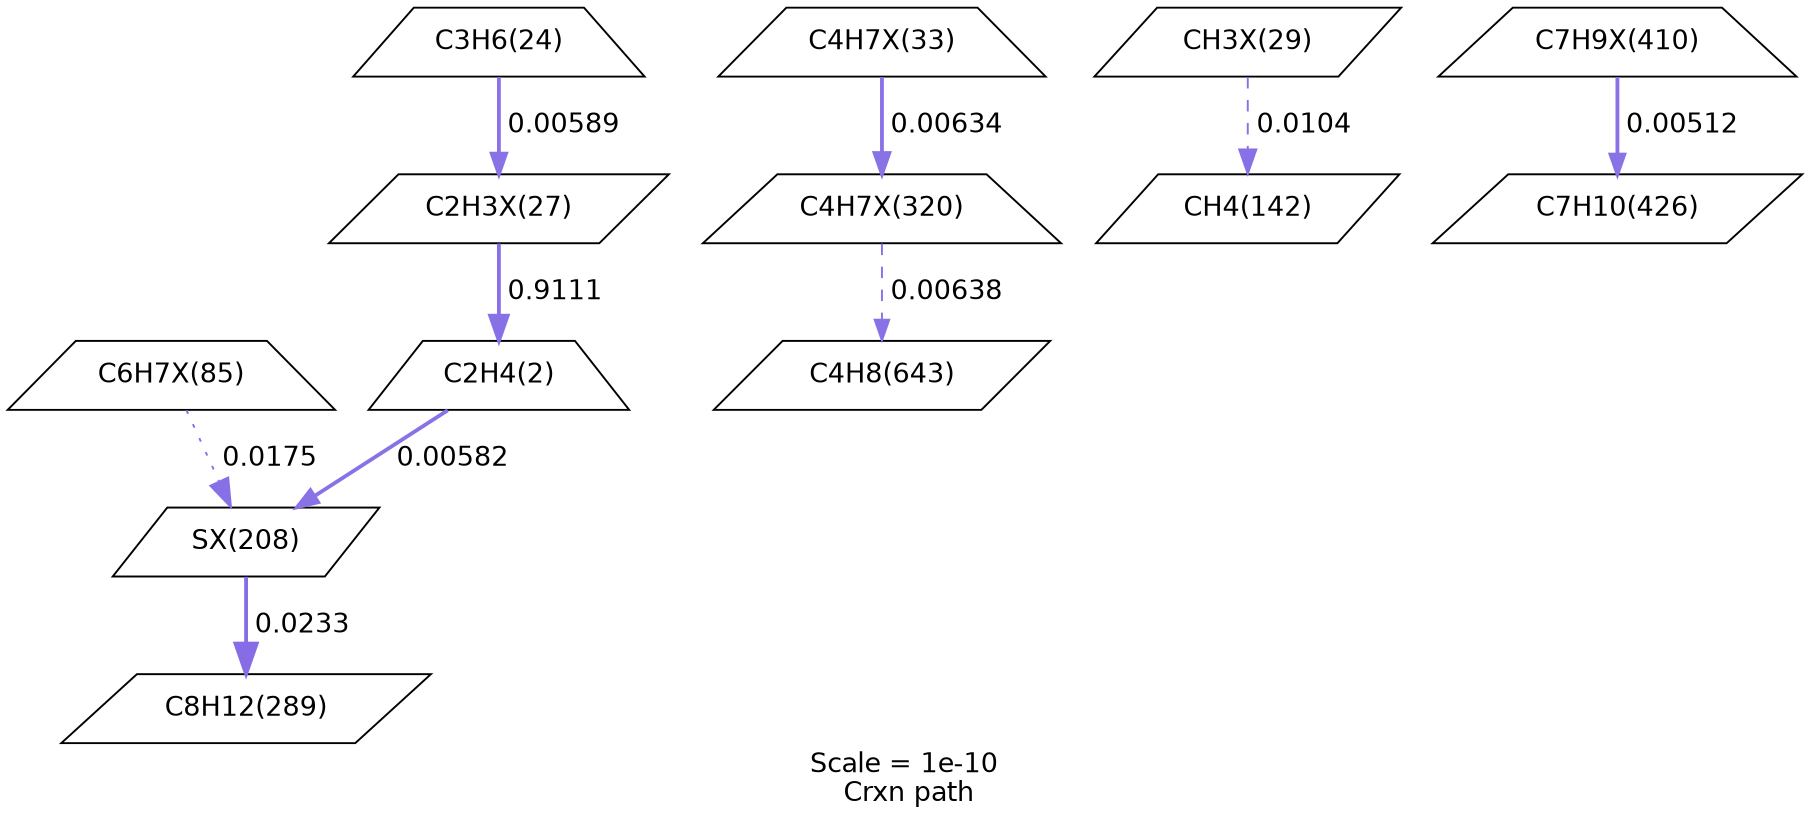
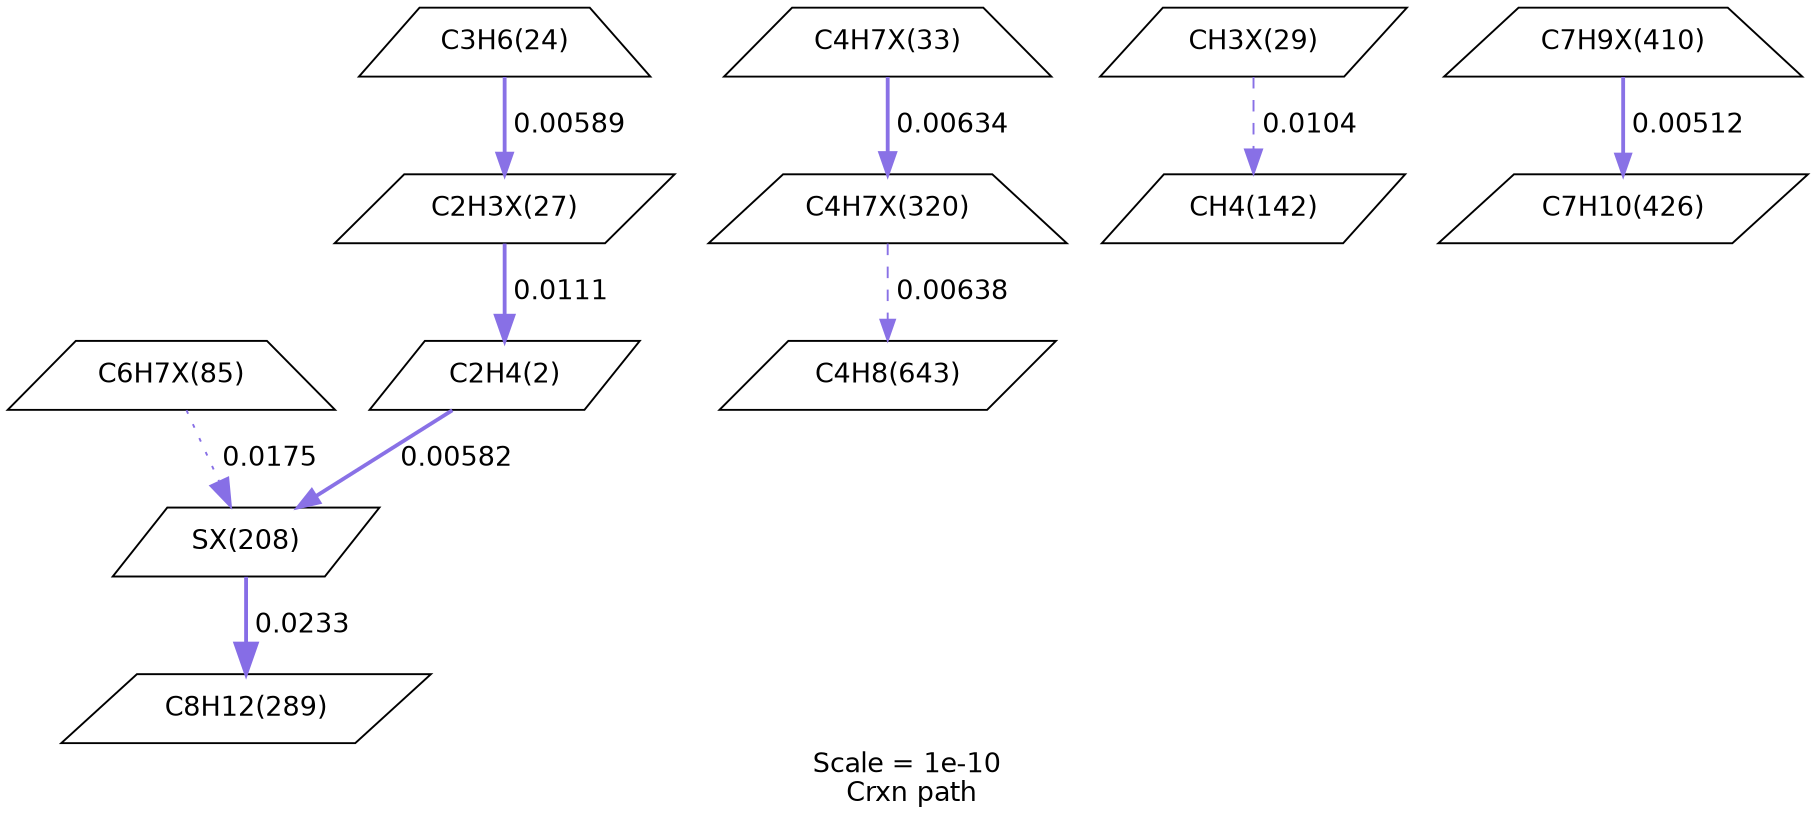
edge "C2H3X(27)" -> "C2H4(2)": label " 0.9111" -> " 0.0111"
node "C2H4(2)": shape trapezium -> parallelogram
